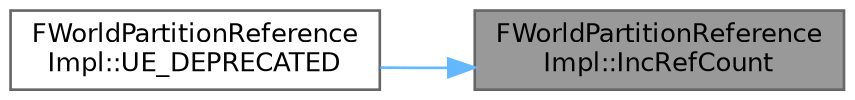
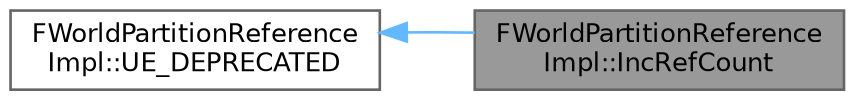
edge "FWorldPartitionReference Impl::UE_DEPRECATED" -> "FWorldPartitionReference Impl::IncRefCount": reversed
